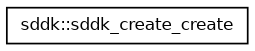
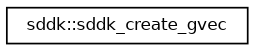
node "sddk::sddk_create_create": label "sddk::sddk_create_create" -> "sddk::sddk_create_gvec"
